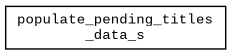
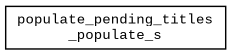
node "populate_pending_titles _data_s": label "populate_pending_titles _data_s" -> "populate_pending_titles _populate_s"
